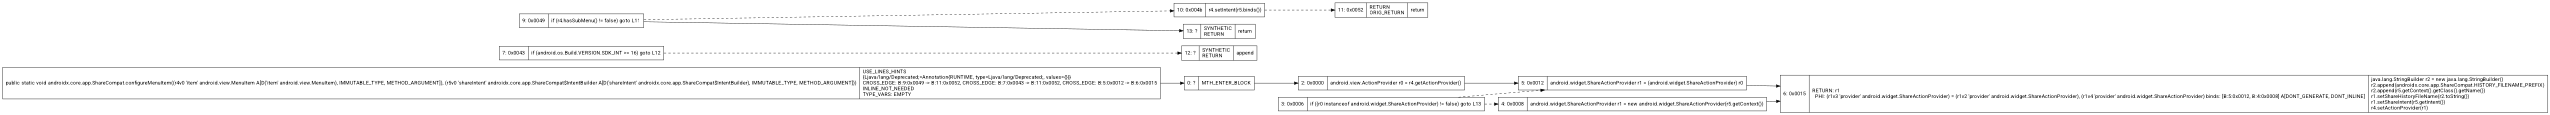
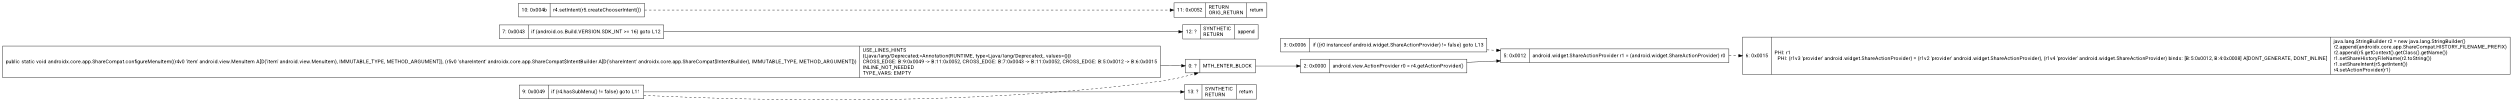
node "10: 0x004b": text "r4.setIntent(r5.binds())" -> "r4.setIntent(r5.createChooserIntent())"
edge "9: 0x0049" -> "10: 0x004b": now "9: 0x0049" -> "0: ?"
edge "7: 0x0043" -> "12: ?": style dashed -> solid
edge "5: 0x0012" -> "6: 0x0015": style solid -> dashed
node "6: 0x0015": text "RETURN: r1" -> "PHI: r1"
node "4: 0x0008": removed
